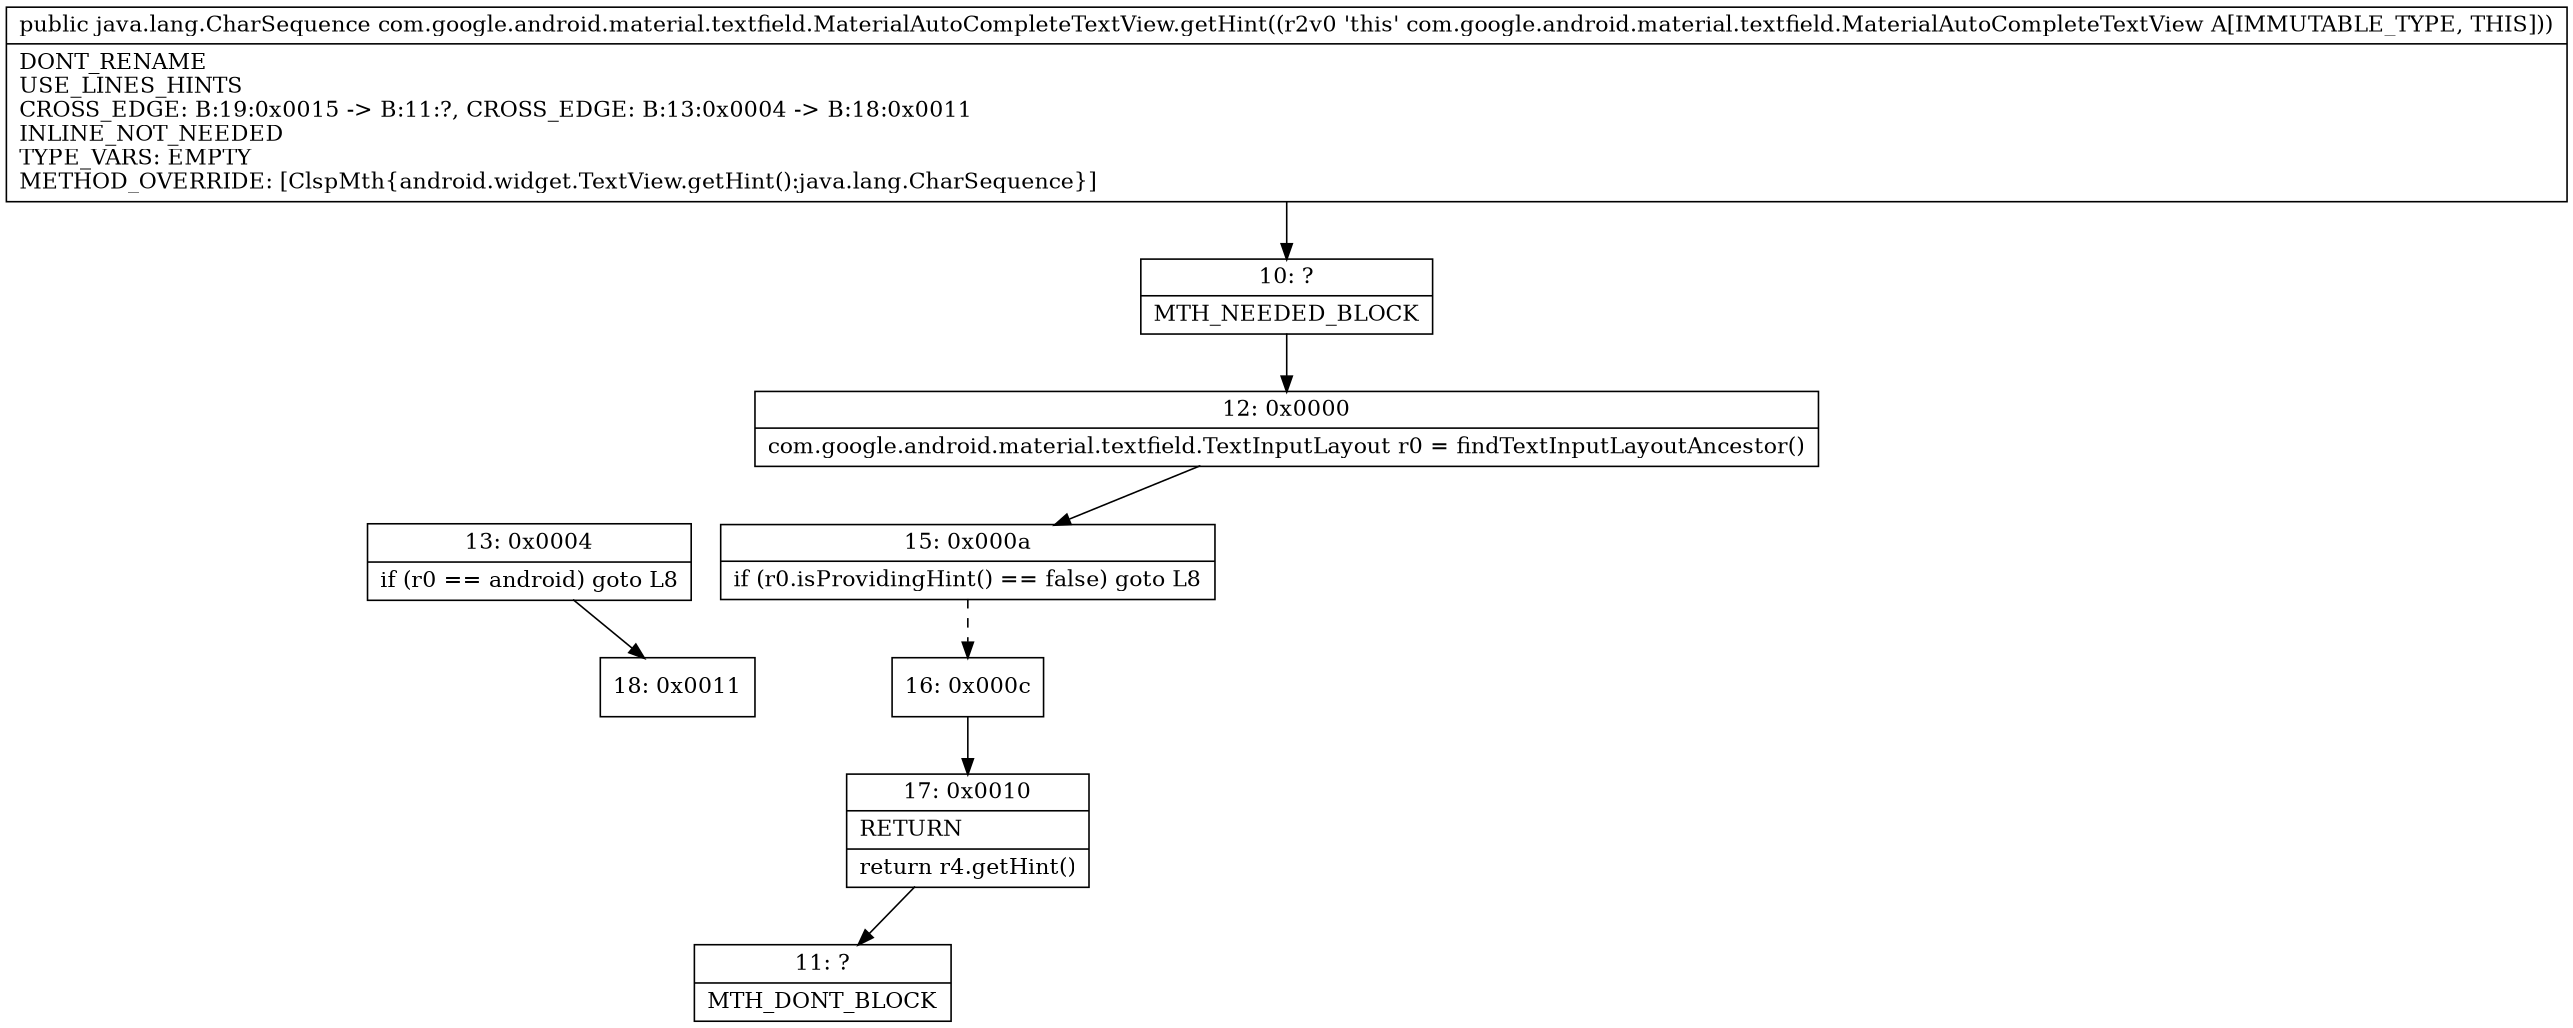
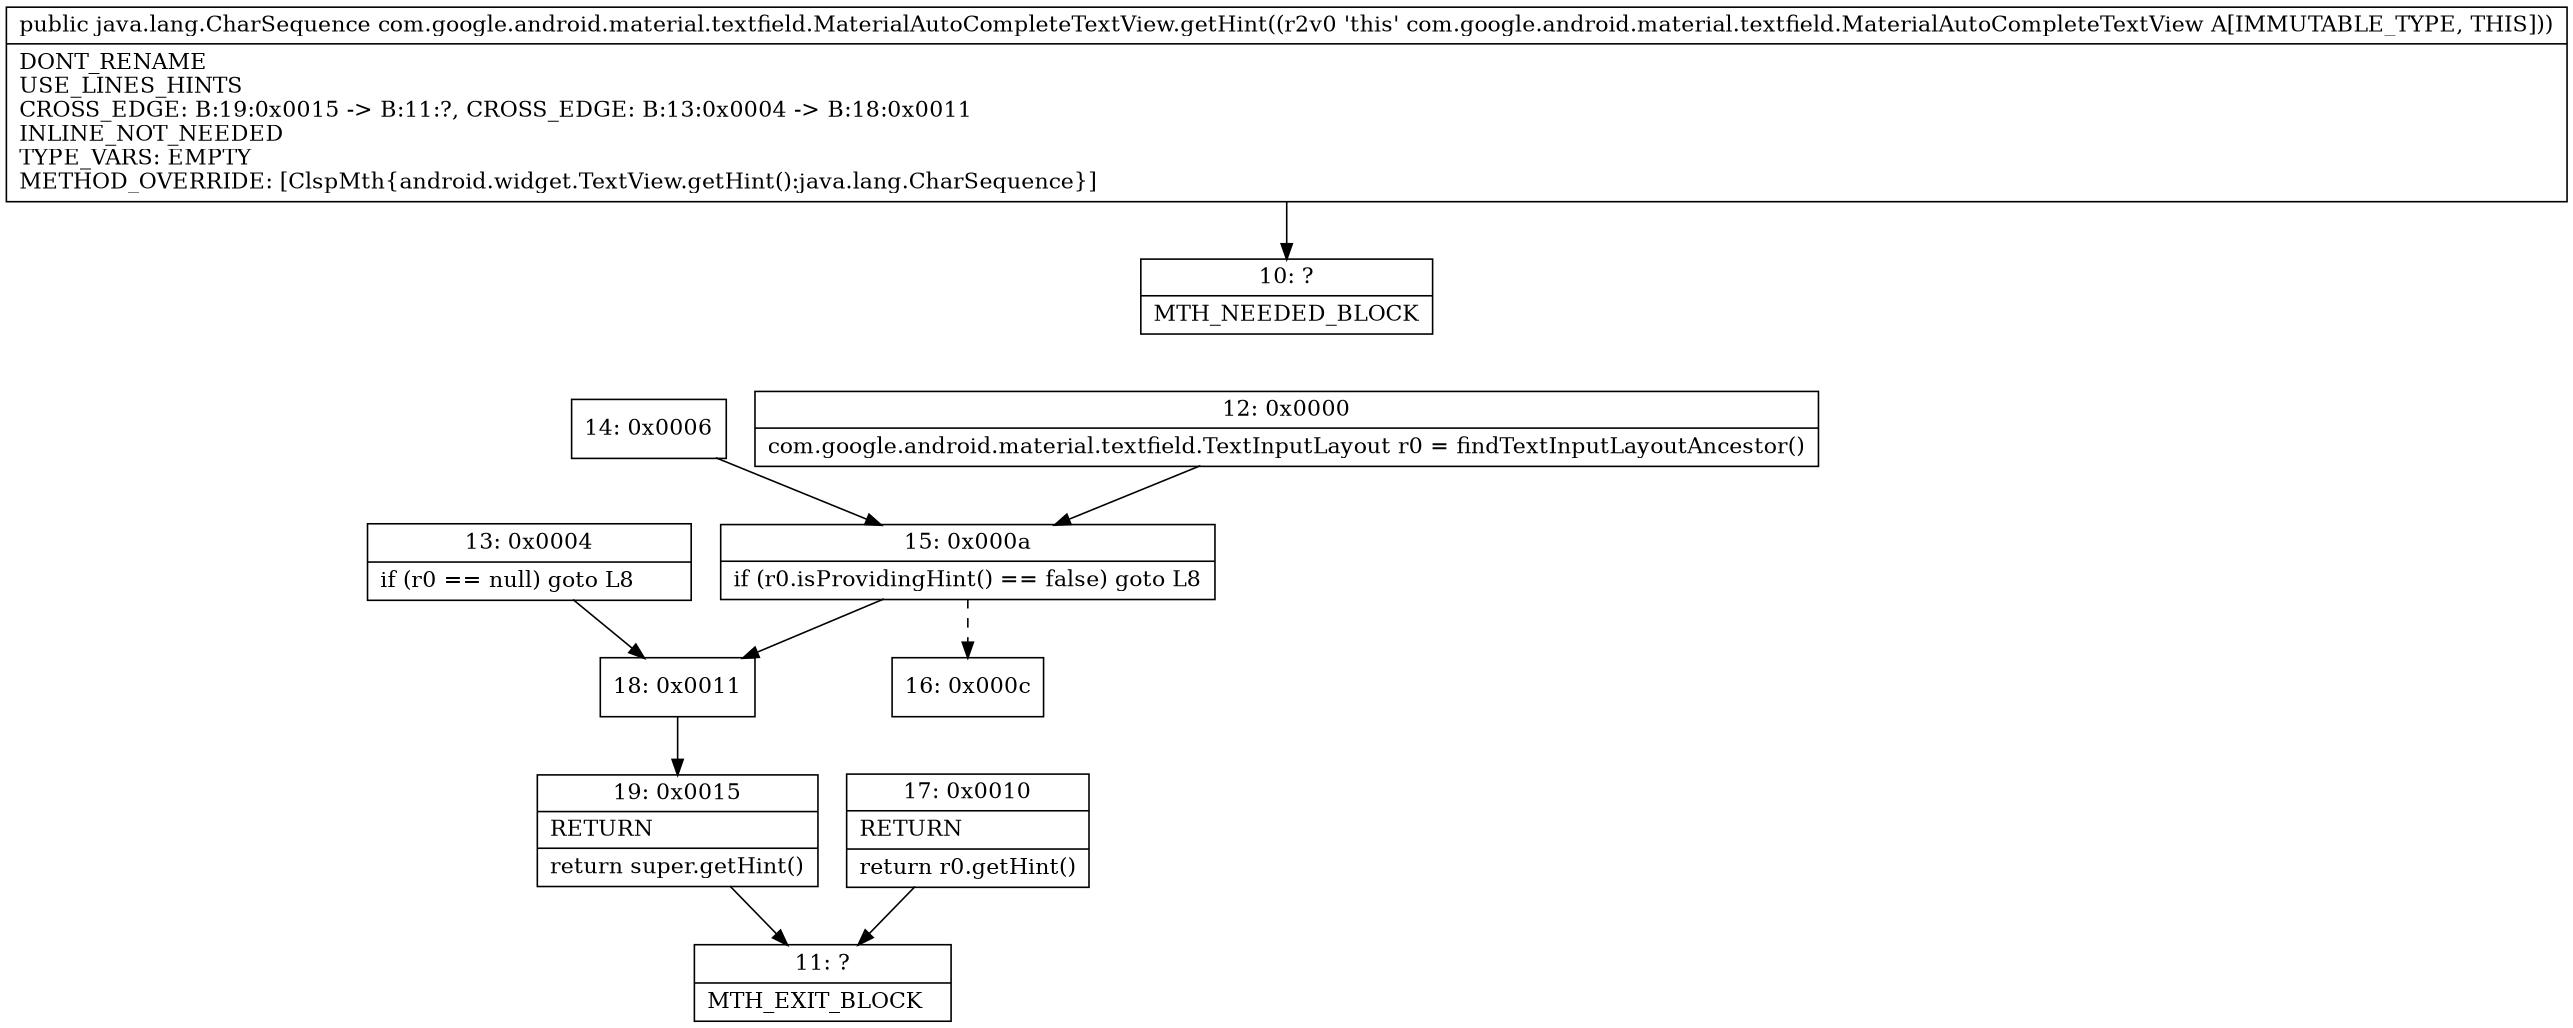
edge "10: ?" -> "12: 0x0000": removed
node "14: 0x0006": added
node "13: 0x0004": text "if (r0 == android) goto L8" -> "if (r0 == null) goto L8"
edge "15: 0x000a" -> "18: 0x0011": added
edge "16: 0x000c" -> "17: 0x0010": removed
node "19: 0x0015": added
node "17: 0x0010": text "return r4.getHint()" -> "return r0.getHint()"
node "11: ?": text "MTH_DONT_BLOCK" -> "MTH_EXIT_BLOCK"
